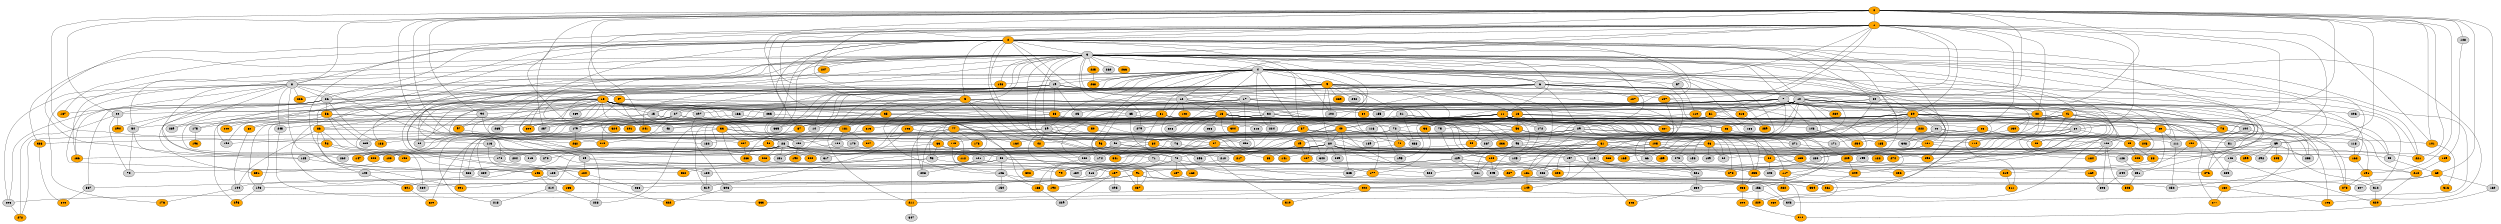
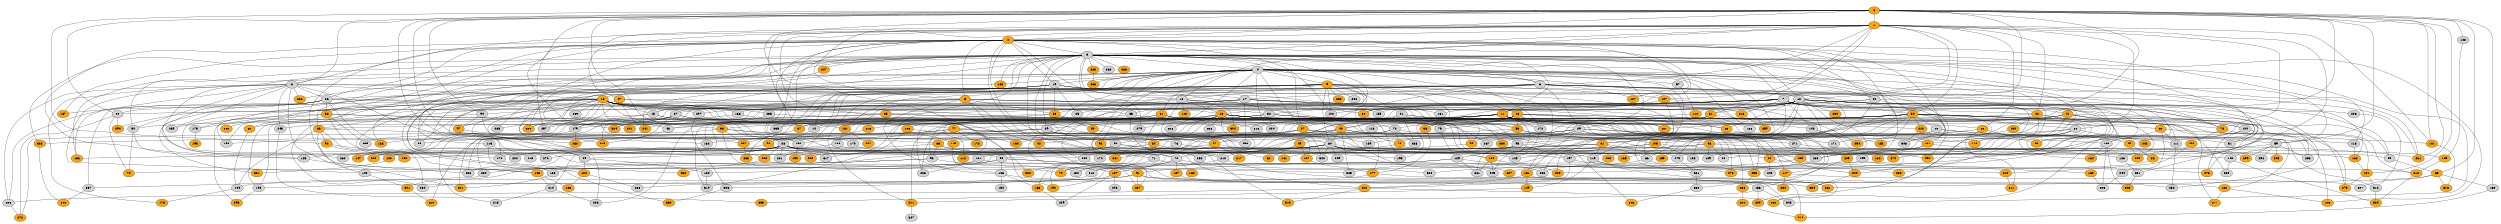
node "151": added
node "70": fillcolor lightgrey -> orange
